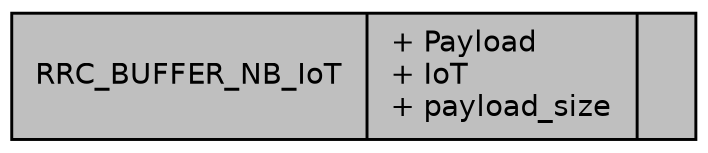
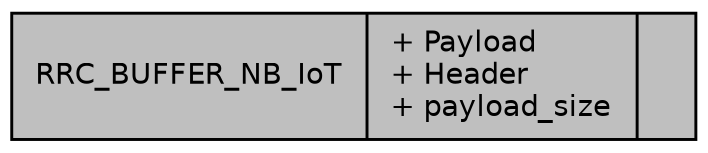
node "RRC_BUFFER_NB_IoT": text "+ IoT" -> "+ Header"
